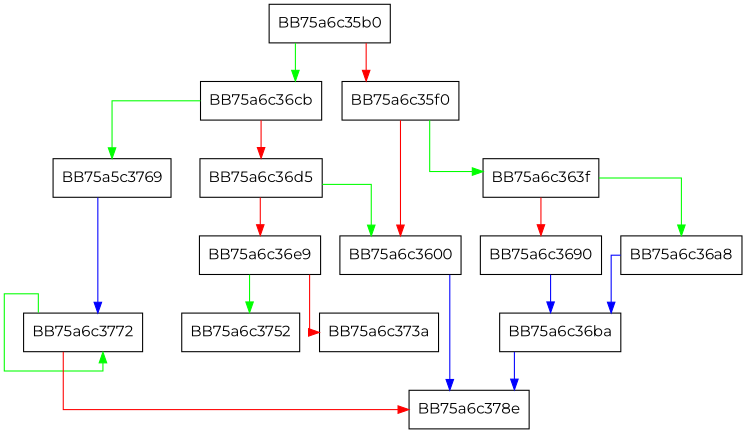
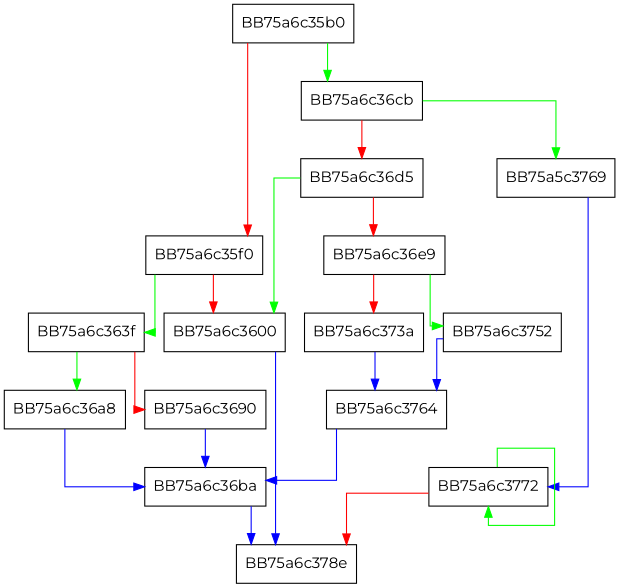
node "BB75a6c3764": added
